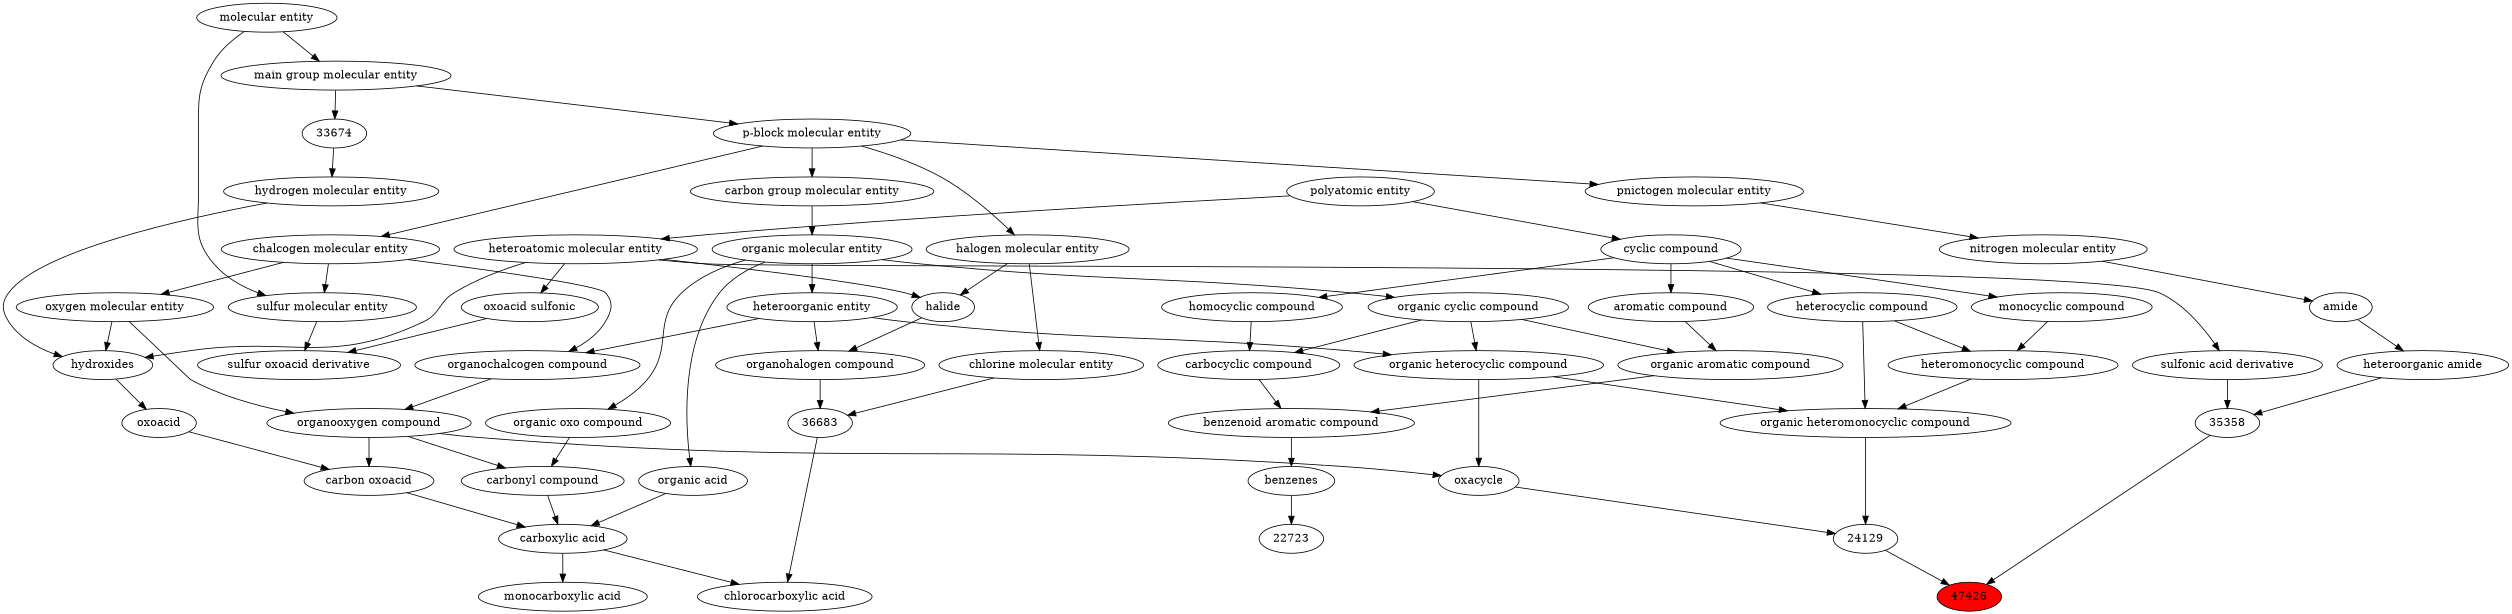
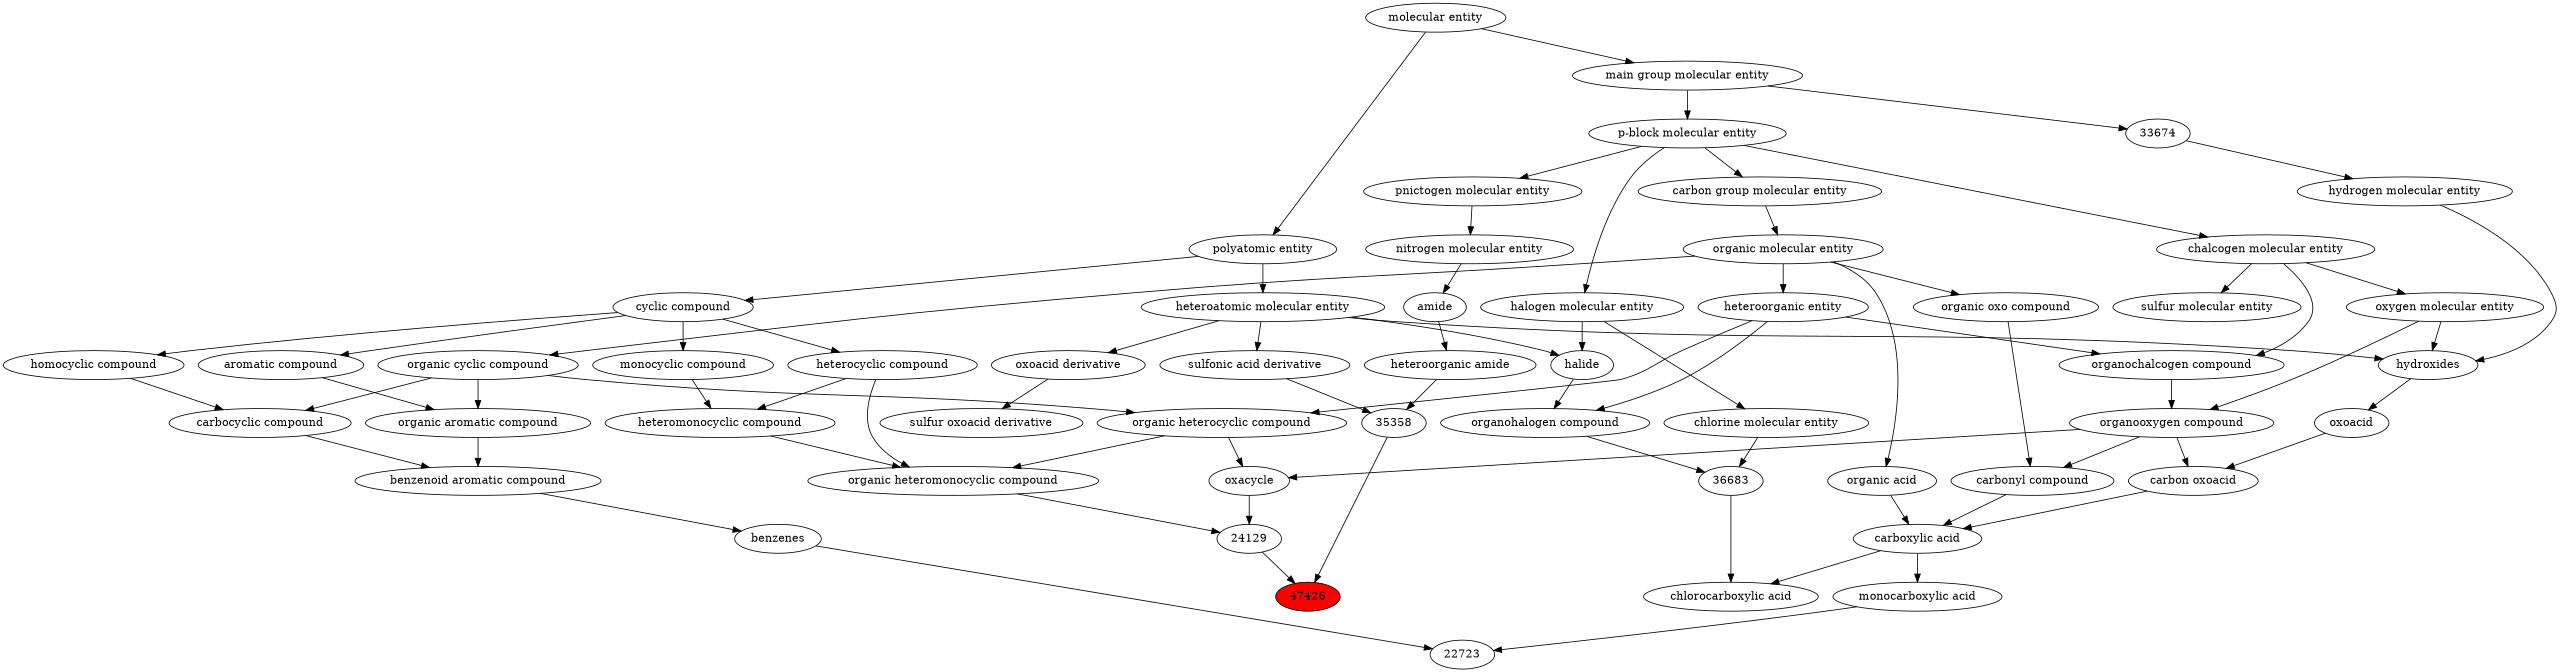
edge "molecular entity" -> "sulfur molecular entity": now "molecular entity" -> "polyatomic entity"
node "oxoacid sulfonic": label "oxoacid sulfonic" -> "oxoacid derivative"
edge "sulfur molecular entity" -> "sulfur oxoacid derivative": removed
edge "monocarboxylic acid" -> "22723": added
